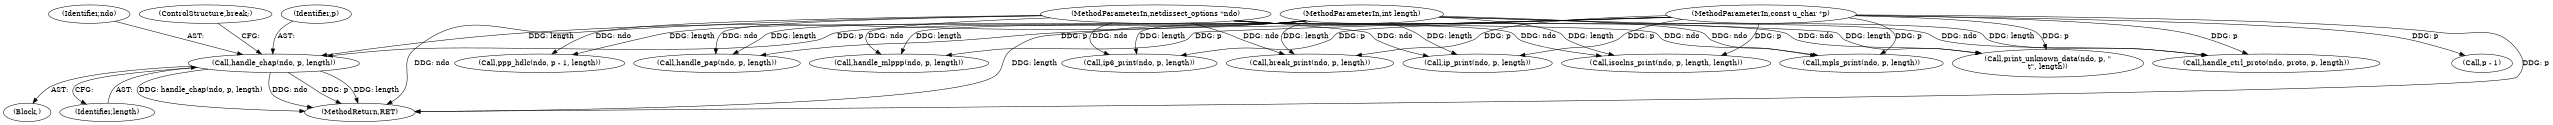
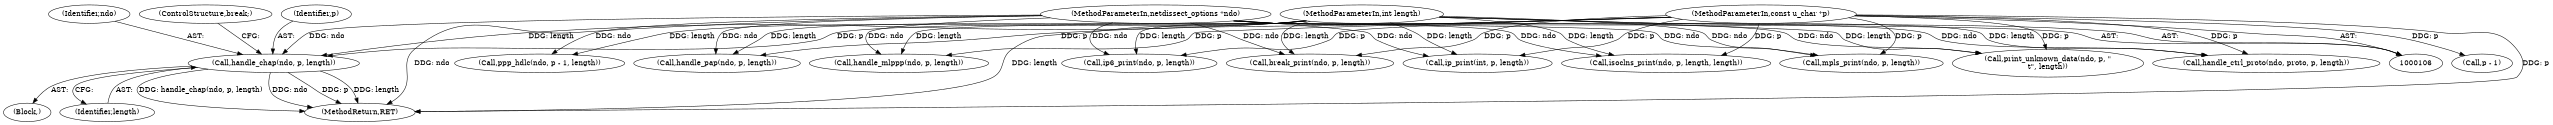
edge "(MethodParameterIn,netdissect_options *ndo)" -> "(Call,handle_chap(ndo, p, length))": added, label "DDG: ndo"
node "(Call,ip_print(ndo, p, length))": label "(Call,ip_print(ndo, p, length))" -> "(Call,ip_print(int, p, length))"
node "1000106": added
